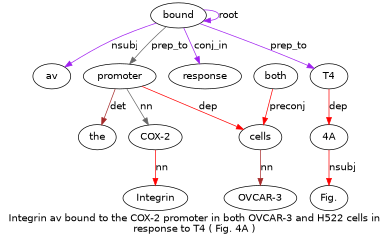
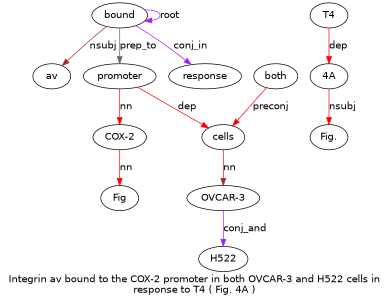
edge "bound" -> "av": color purple -> brown
edge "bound" -> "T4": removed, label "prep_to"
edge "promoter" -> "COX-2": color gray40 -> red
node "the": removed
node "Integrin": label "Integrin" -> "Fig"
node "H522": added
